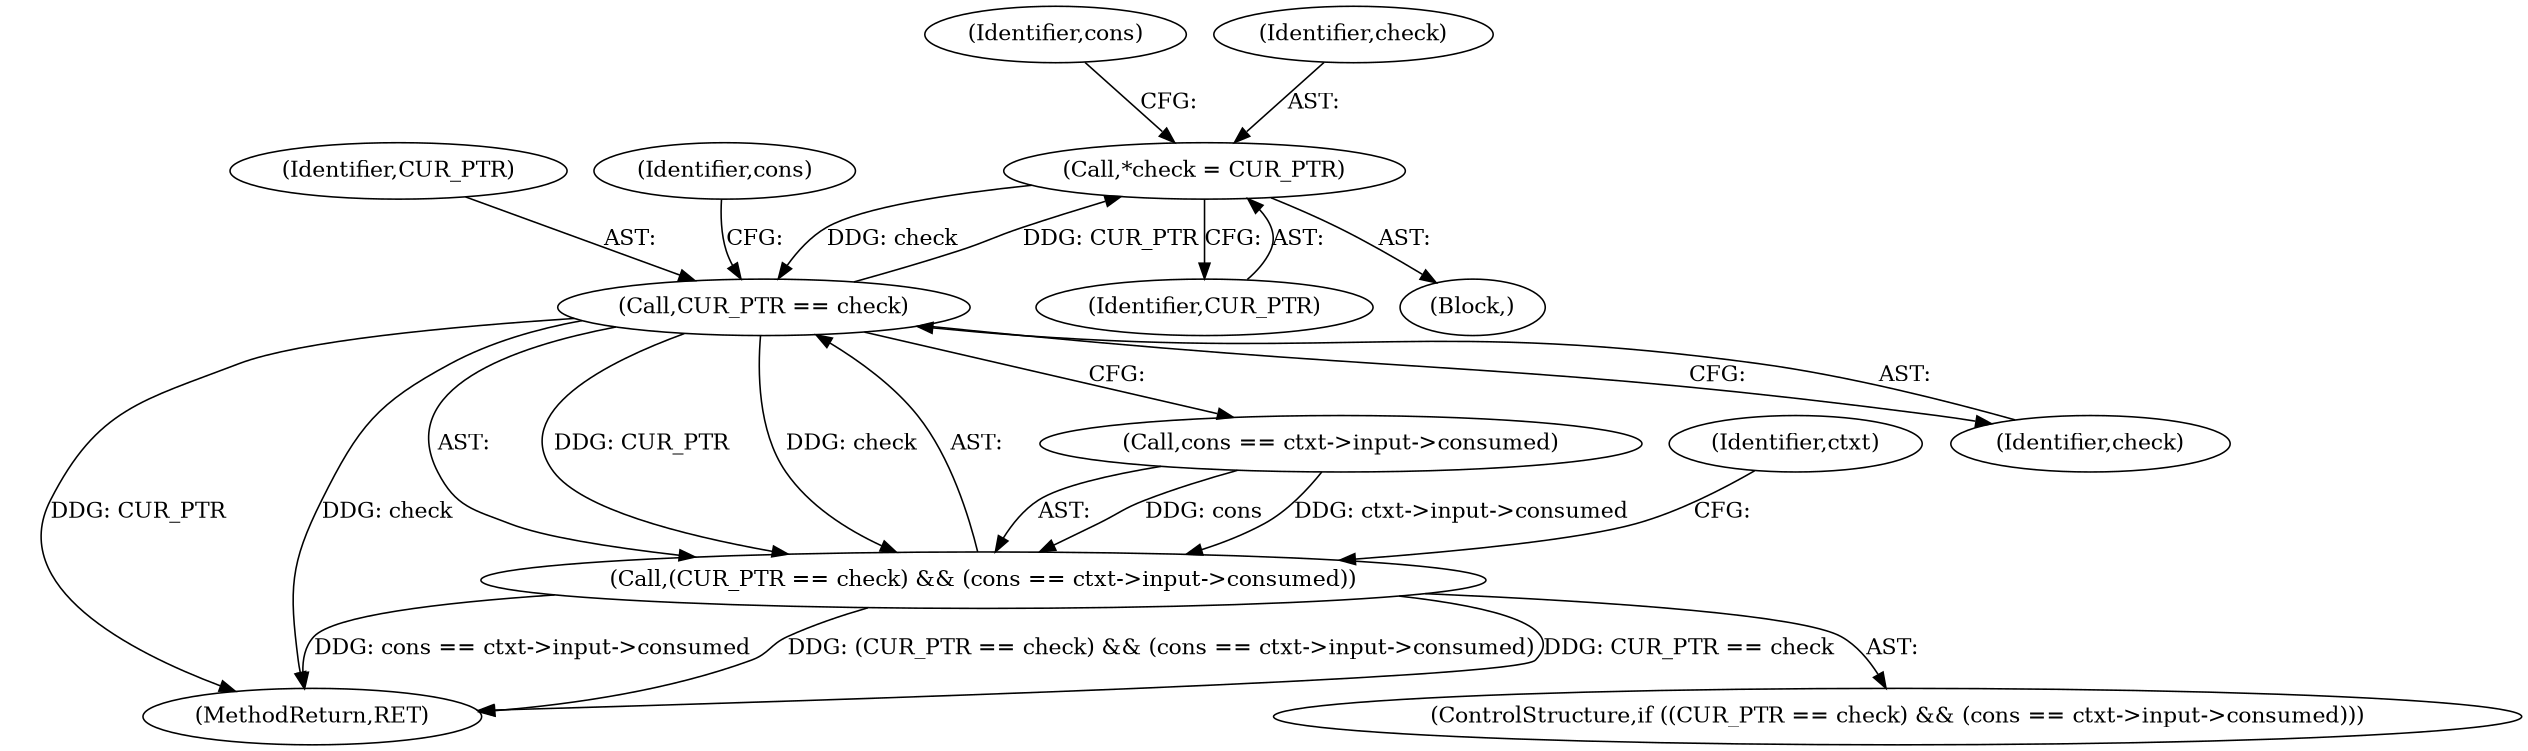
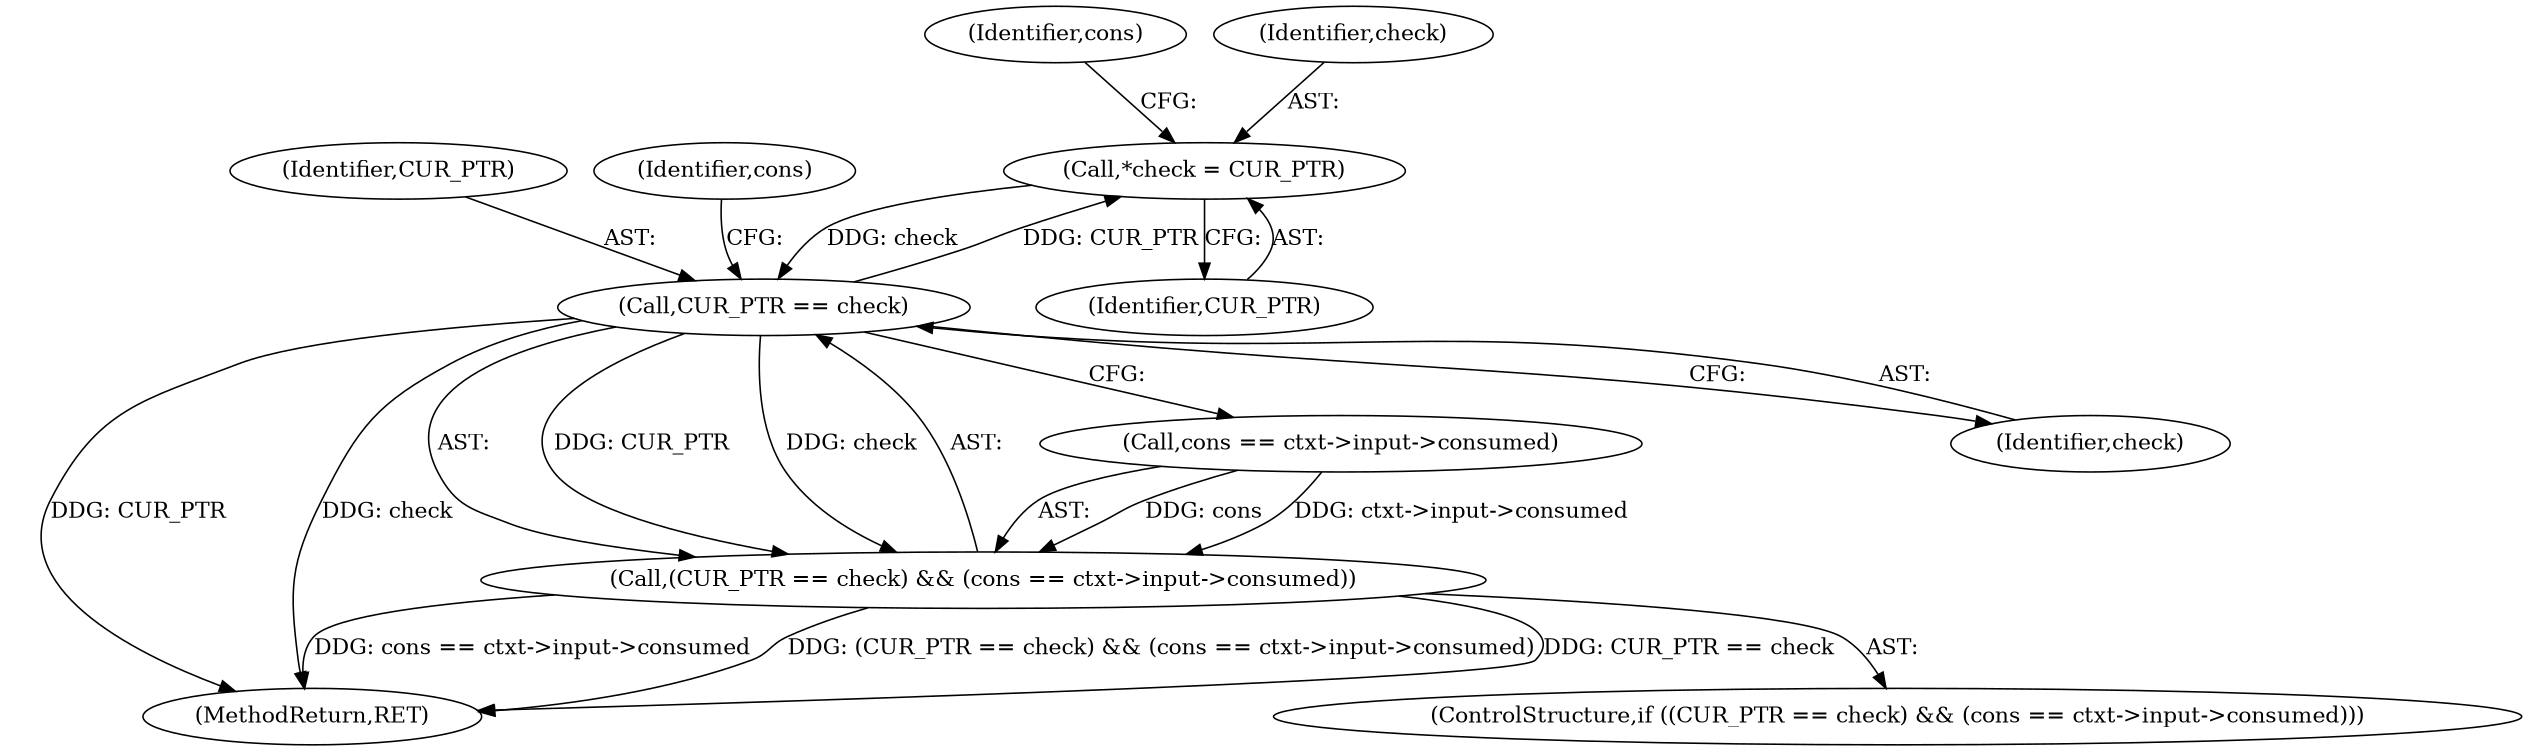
node "(Block,)": removed
node "(Identifier,ctxt)": removed
